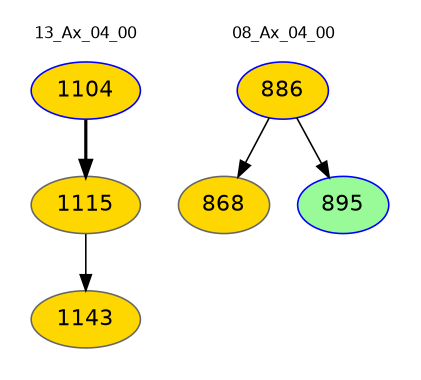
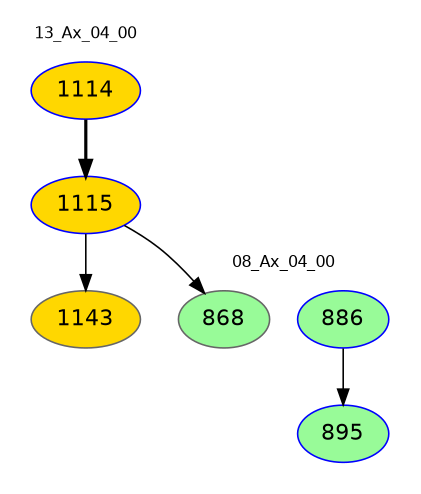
node "1104": label "1104" -> "1114"
node "886": fillcolor gold -> palegreen
edge "886" -> "868": now "1115" -> "868"
node "1115": color gray40 -> blue
node "868": fillcolor gold -> palegreen
